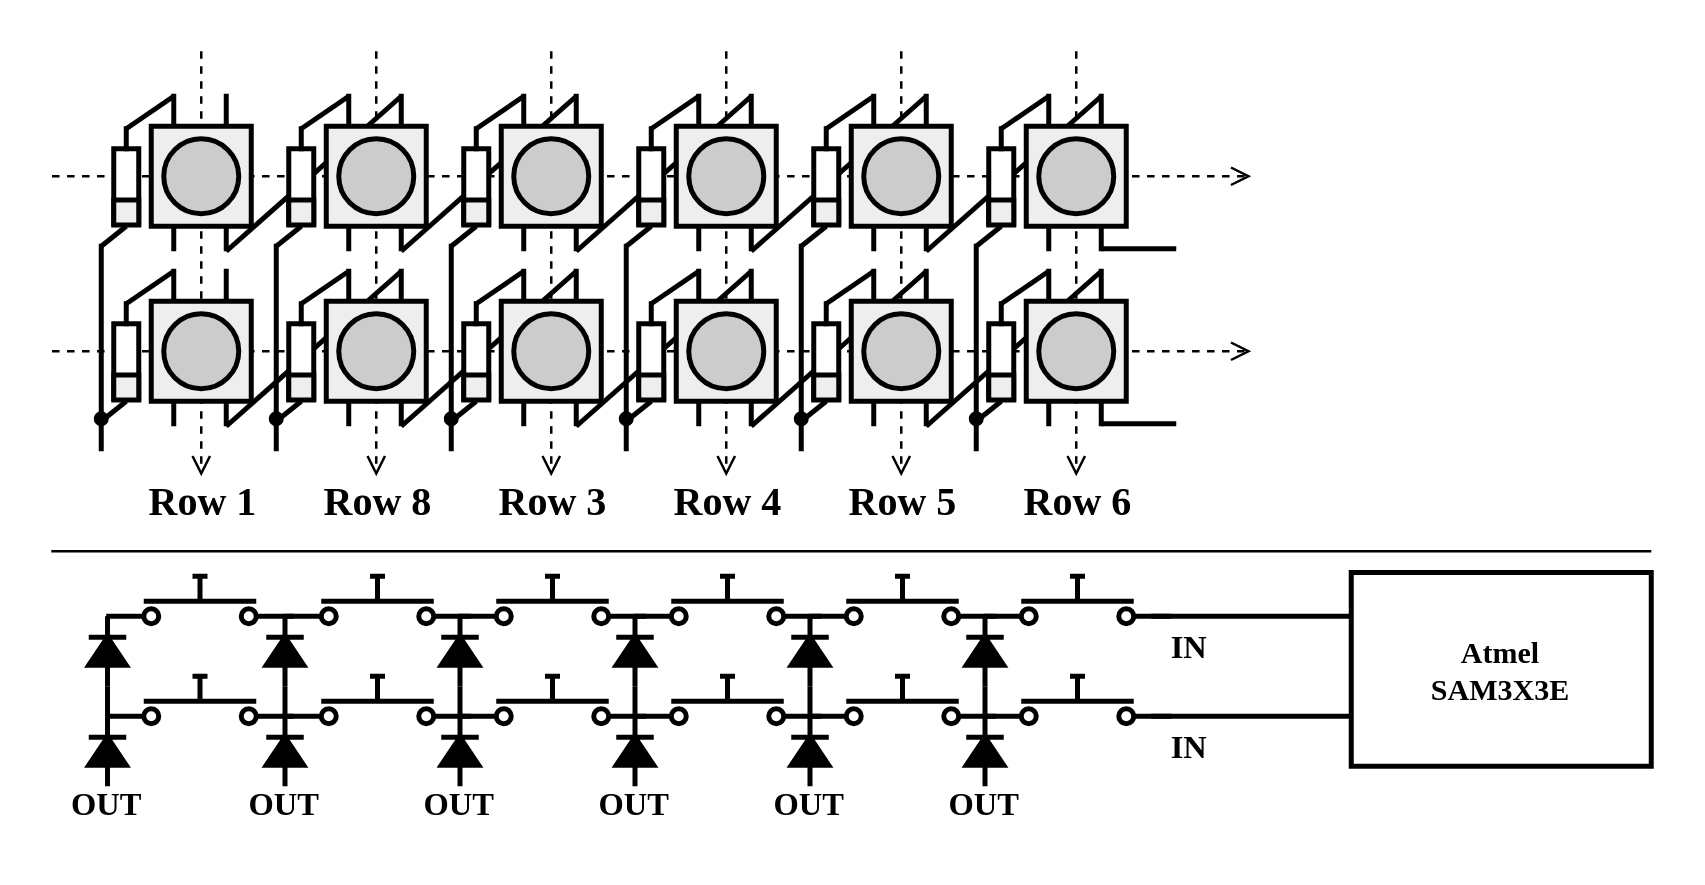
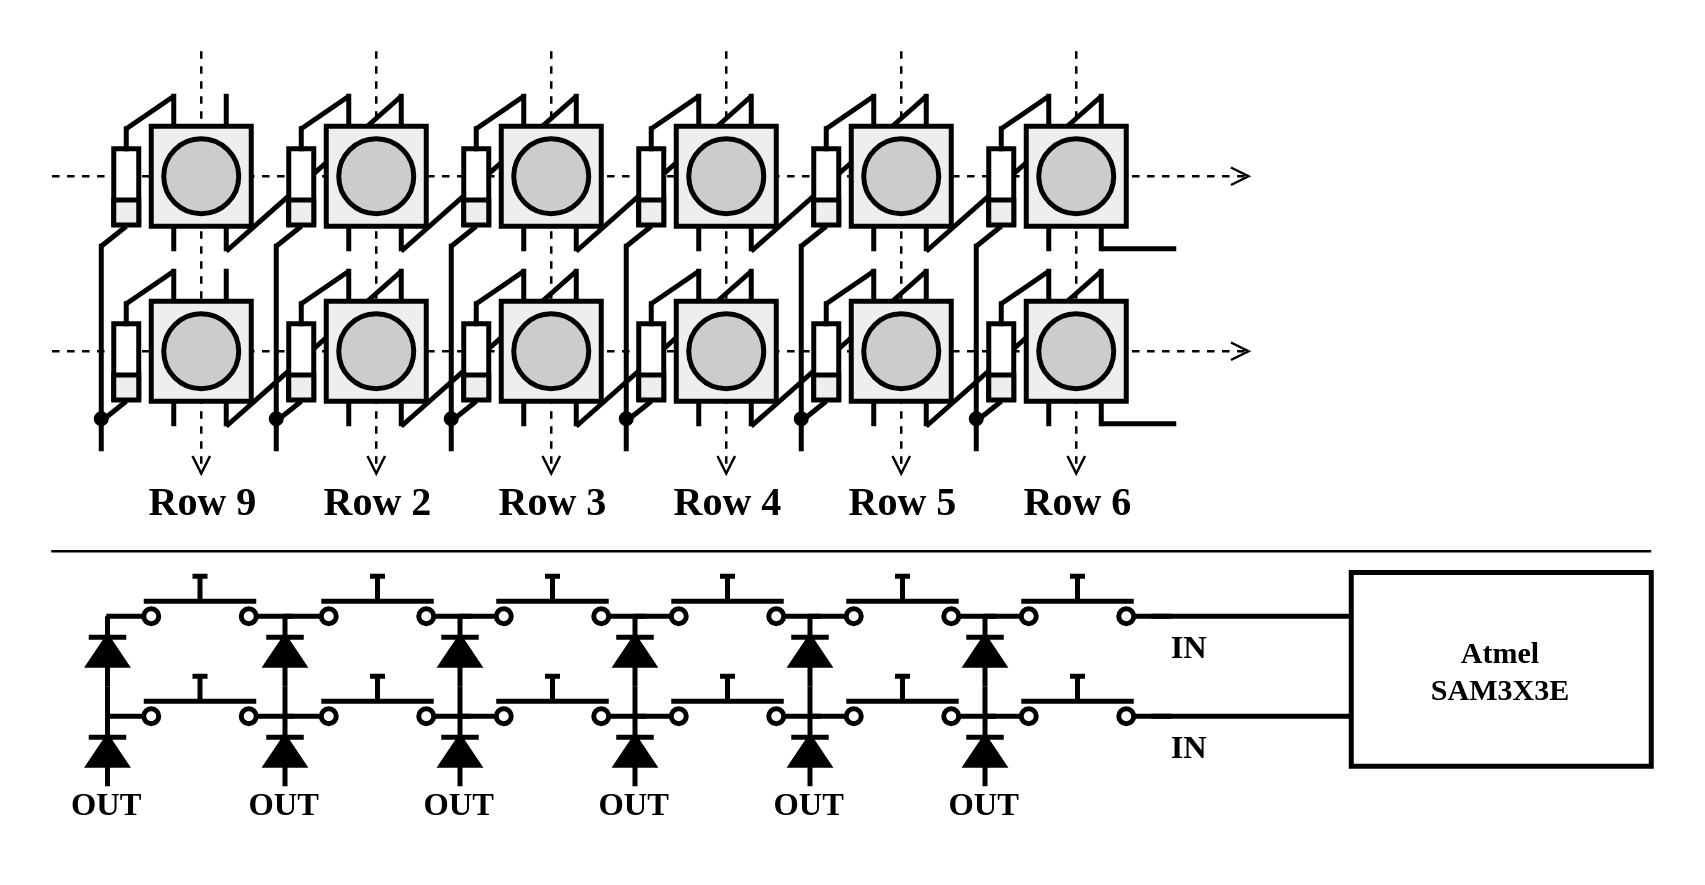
node "Row 1": label "Row 1" -> "Row 9"
node "Row 8": label "Row 8" -> "Row 2"
